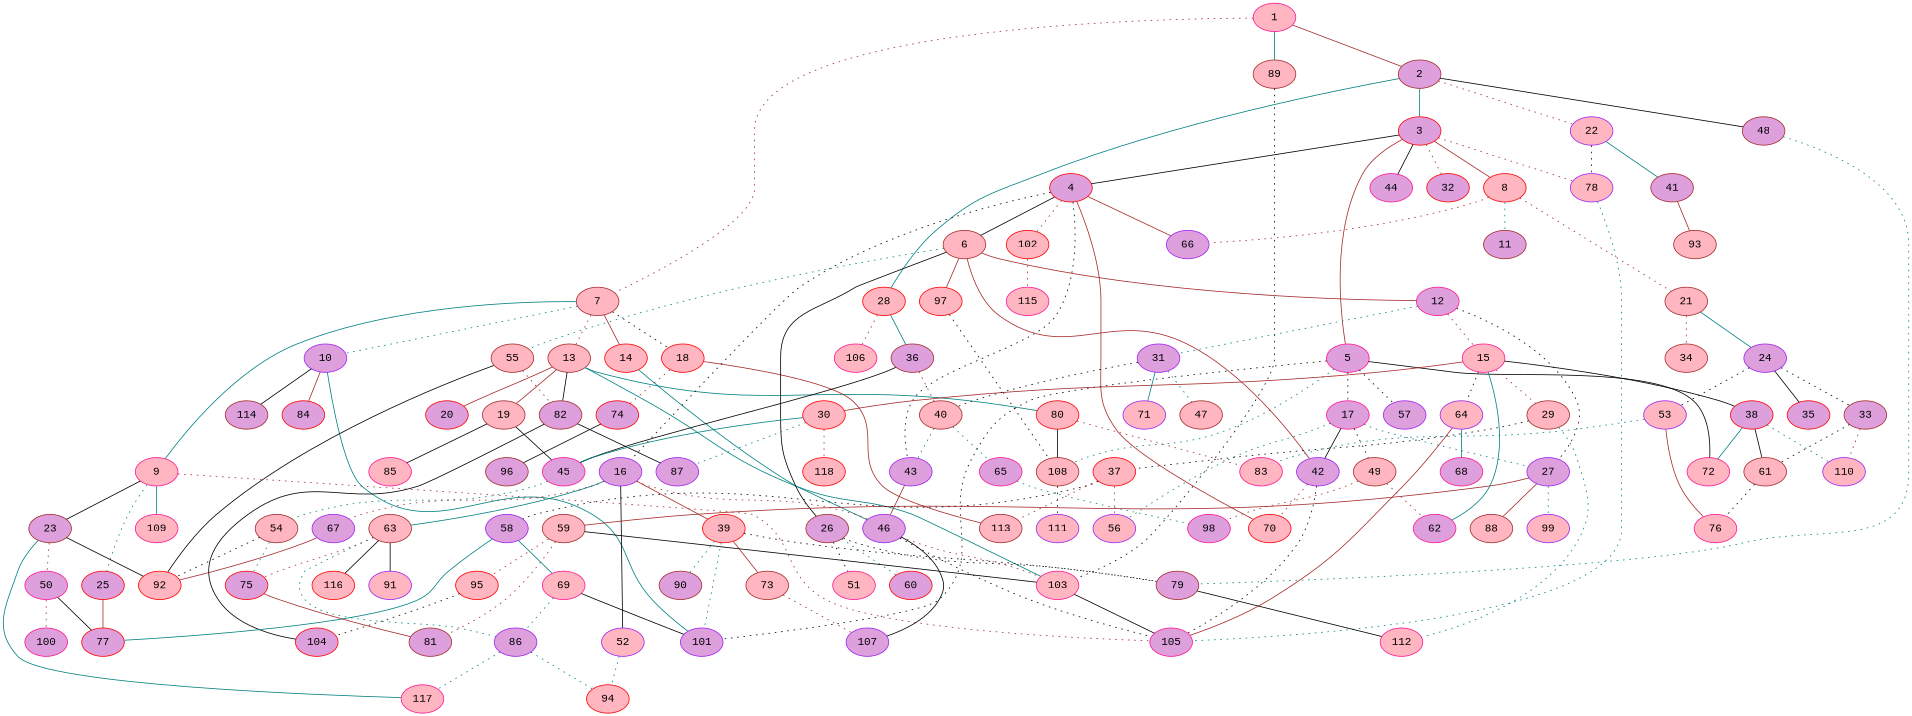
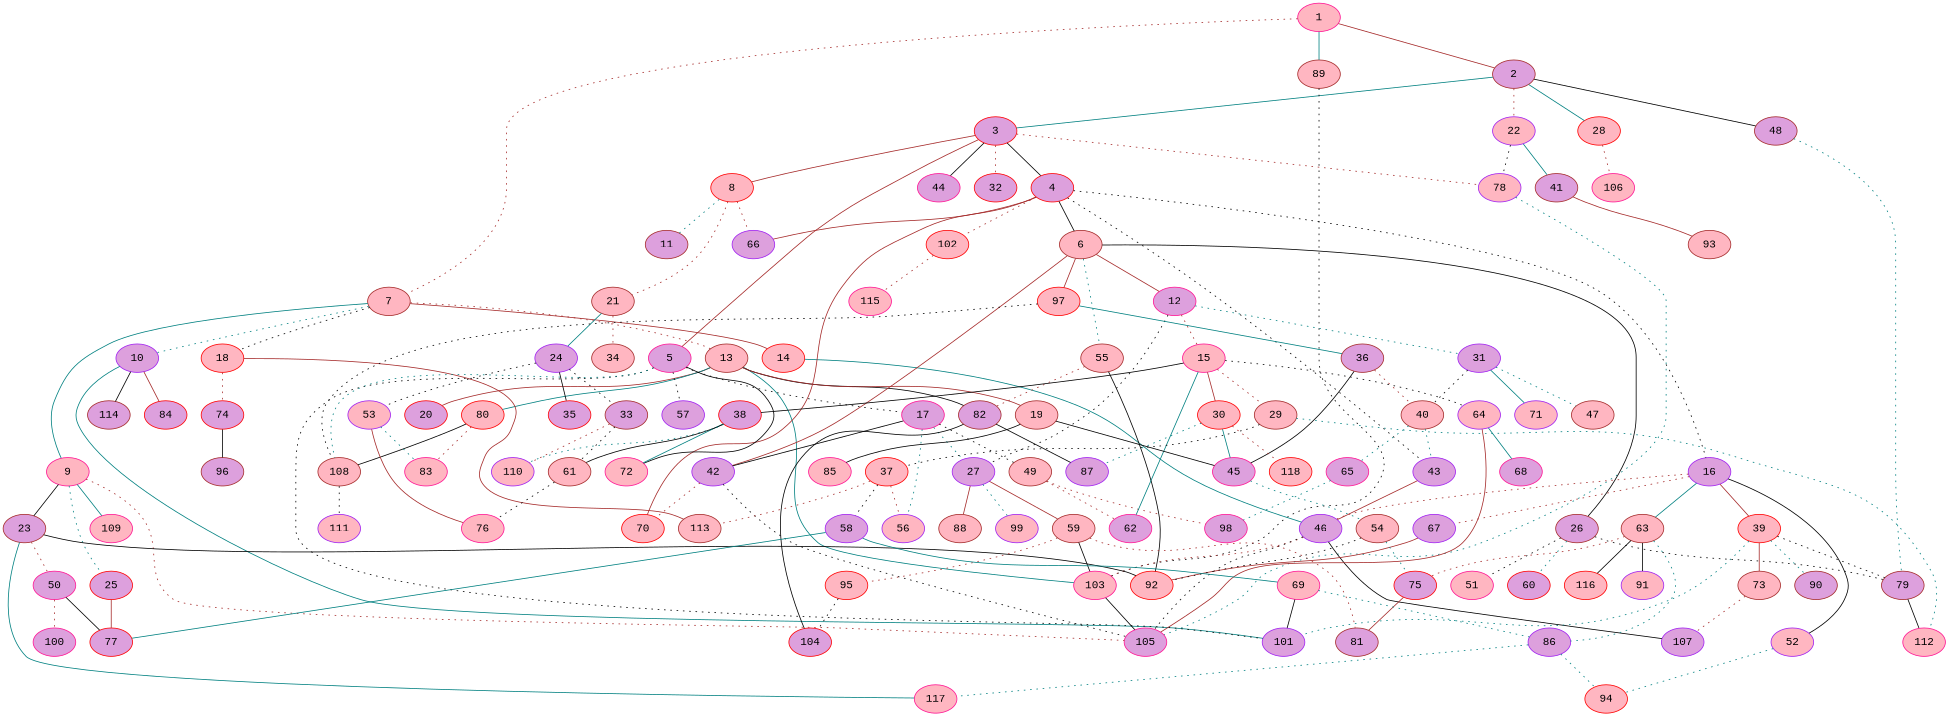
edge "28" -- "36": now "97" -- "36"
